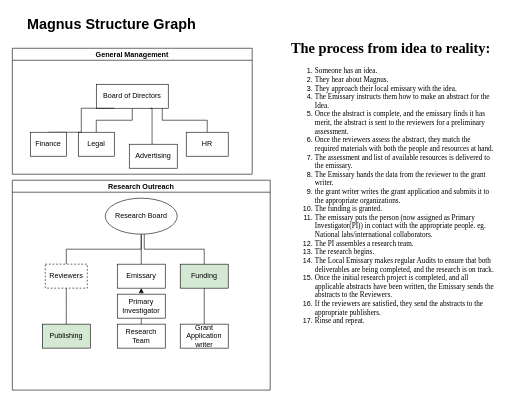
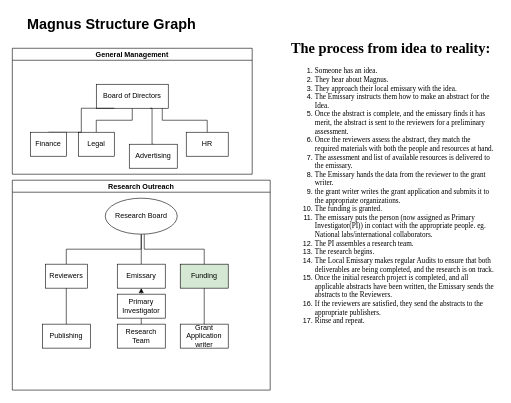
node "Reviewers": style dashed -> solid
node "Publishing": fillcolor #d5e8d4 -> #ffffff
